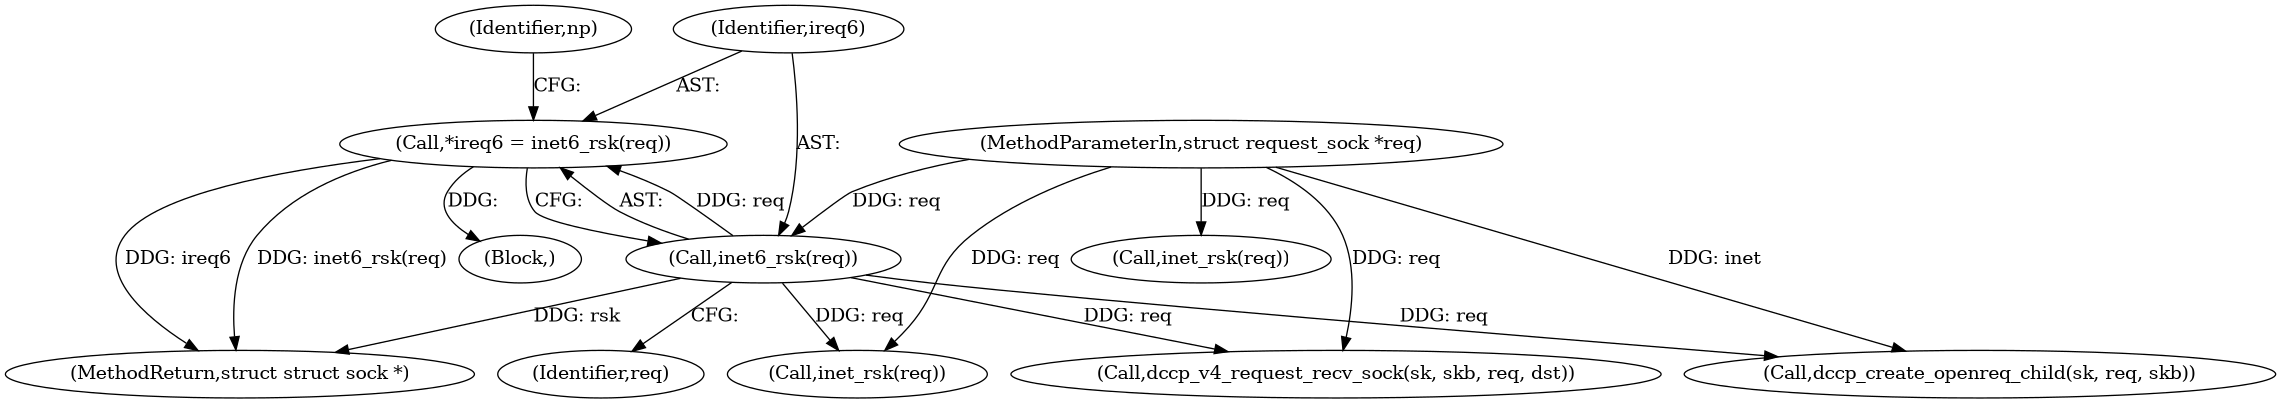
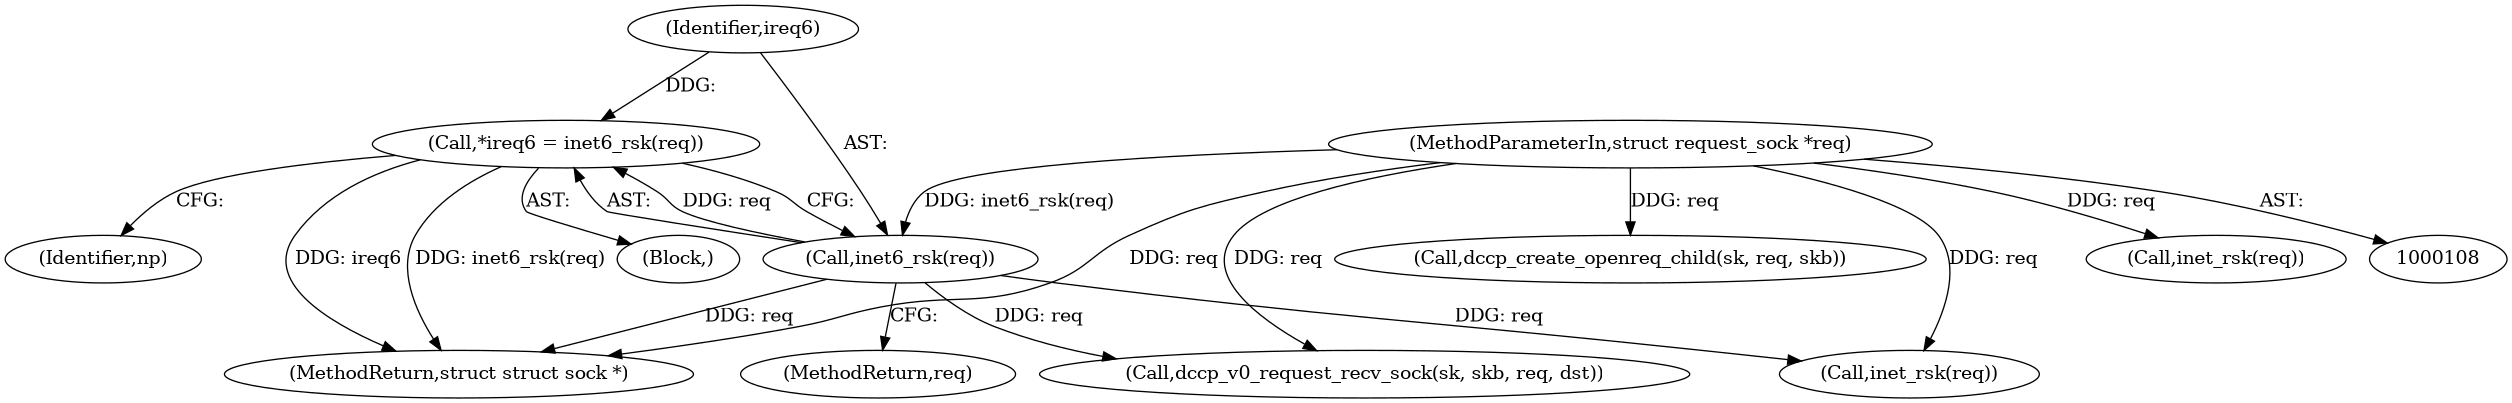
edge "(Identifier,np)" -> "(Call,*ireq6 = inet6_rsk(req))": reversed
edge "(Identifier,ireq6)" -> "(Call,*ireq6 = inet6_rsk(req))": label "AST: " -> "DDG: "
edge "(Call,*ireq6 = inet6_rsk(req))" -> "(Block,)": label "DDG: " -> "AST: "
edge "(MethodParameterIn,struct request_sock *req)" -> "(Call,inet6_rsk(req))": label "DDG: req" -> "DDG: inet6_rsk(req)"
edge "(MethodParameterIn,struct request_sock *req)" -> "(Call,dccp_create_openreq_child(sk, req, skb))": label "DDG: inet" -> "DDG: req"
node "1000108": added
edge "(MethodParameterIn,struct request_sock *req)" -> "(MethodReturn,struct struct sock *)": added, label "DDG: req"
edge "(Call,inet6_rsk(req))" -> "(MethodReturn,struct struct sock *)": label "DDG: rsk" -> "DDG: req"
edge "(Call,inet6_rsk(req))" -> "(Call,dccp_create_openreq_child(sk, req, skb))": removed, label "DDG: req"
node "(Identifier,req)": label "(Identifier,req)" -> "(MethodReturn,req)"
node "(Call,dccp_v4_request_recv_sock(sk, skb, req, dst))": label "(Call,dccp_v4_request_recv_sock(sk, skb, req, dst))" -> "(Call,dccp_v0_request_recv_sock(sk, skb, req, dst))"
